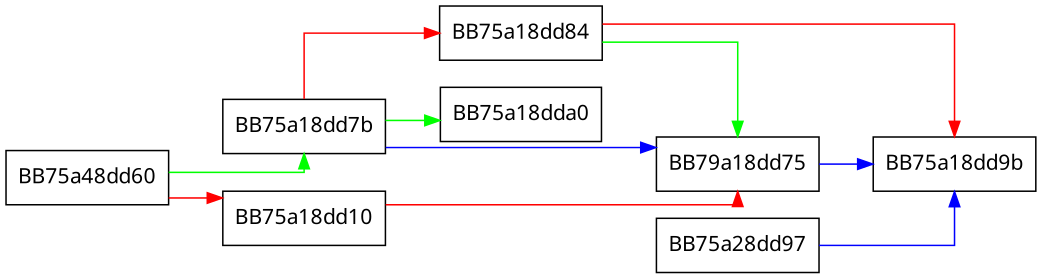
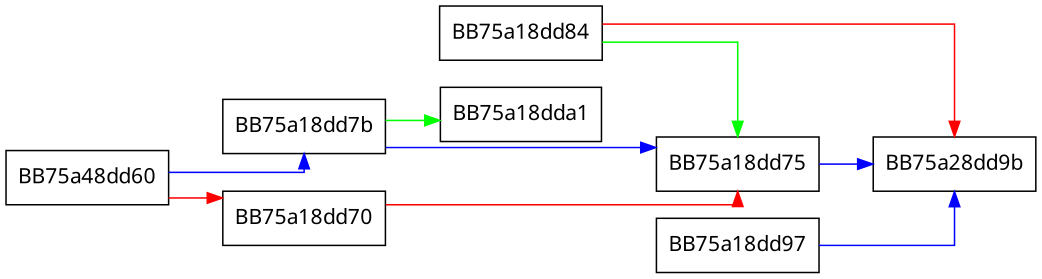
edge "BB75a18dd7b" -> "BB75a18dd84": removed
node "BB75a18dda0": label "BB75a18dda0" -> "BB75a18dda1"
node "BB79a18dd75": label "BB79a18dd75" -> "BB75a18dd75"
node "BB75a18dd9b": label "BB75a18dd9b" -> "BB75a28dd9b"
edge "BB75a48dd60" -> "BB75a18dd7b": color green -> blue
node "BB75a18dd10": label "BB75a18dd10" -> "BB75a18dd70"
node "BB75a28dd97": label "BB75a28dd97" -> "BB75a18dd97"
